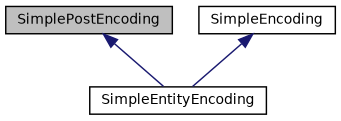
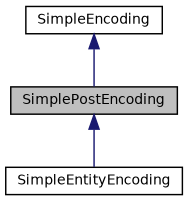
edge "SimpleEntityEncoding" -> "SimpleEncoding": now "SimplePostEncoding" -> "SimpleEncoding"
